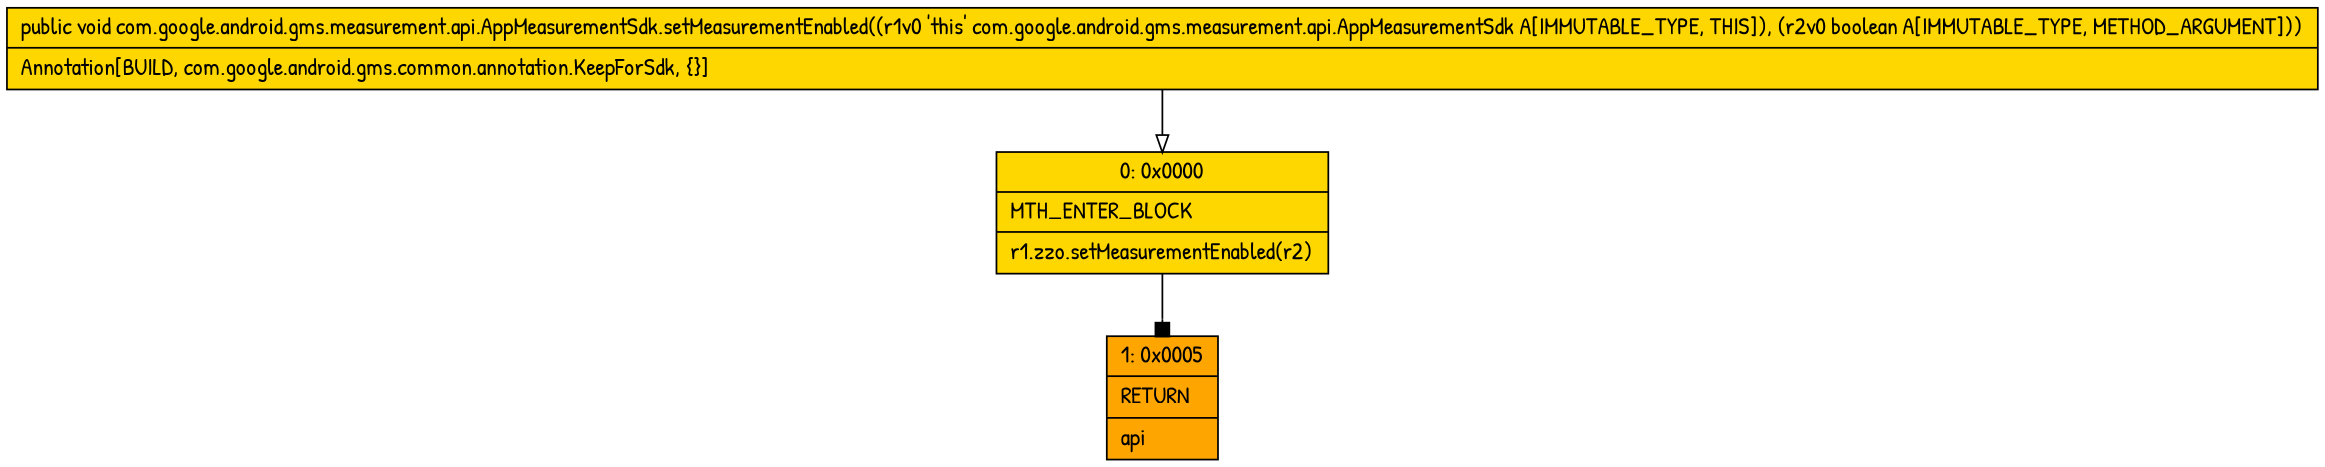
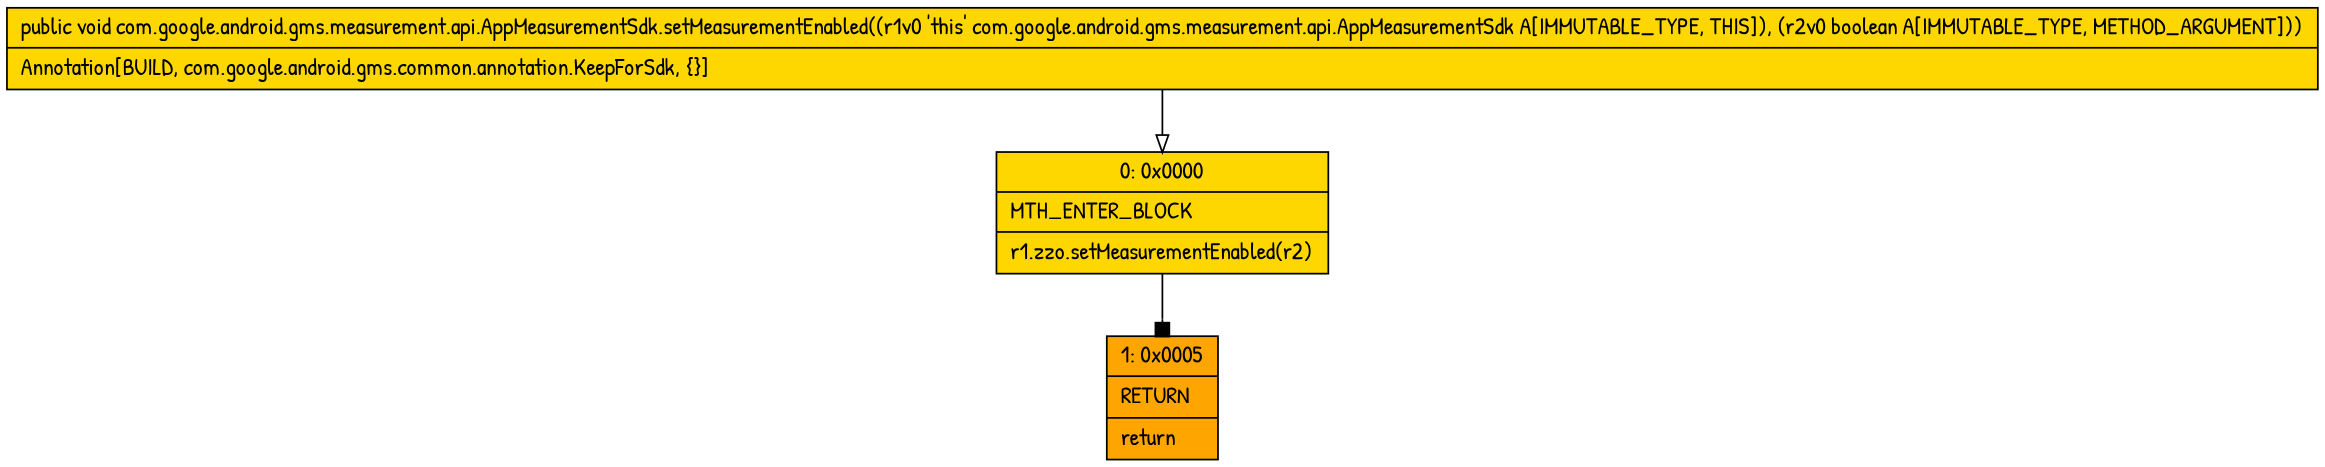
node "1: 0x0005": text "api" -> "return"
